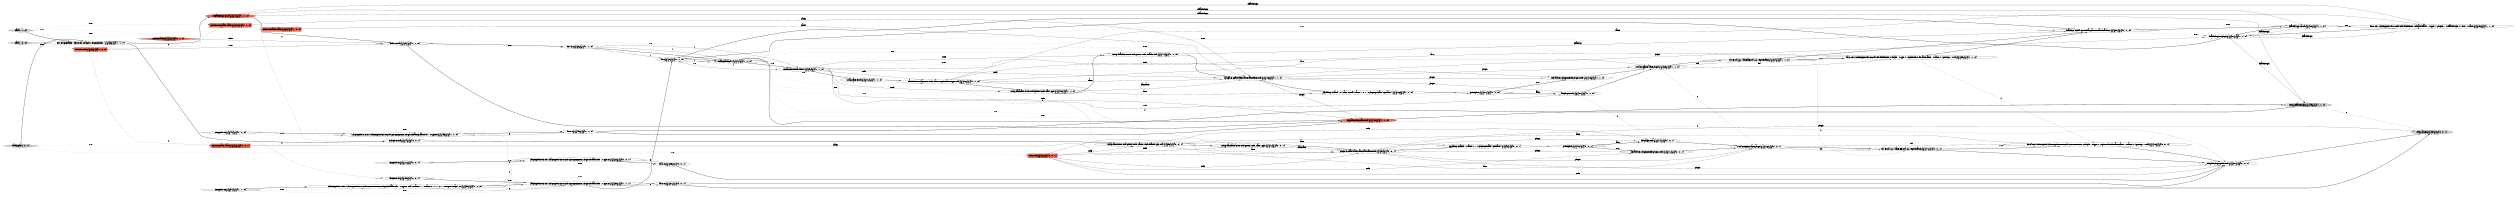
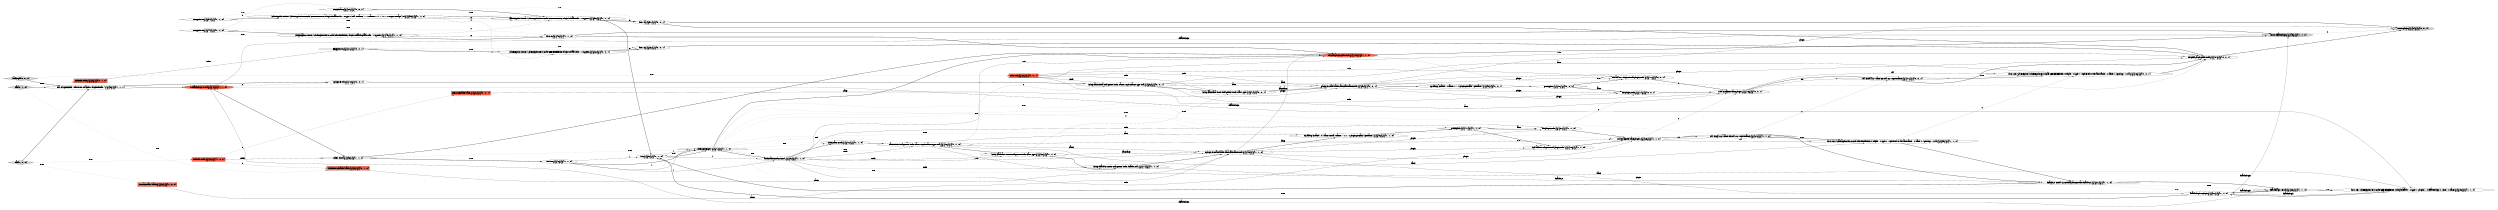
node "NodeList nodes@@@2@@@['0', '1', '0']": shape diamond -> box
edge "NodeList nodes@@@2@@@['0', '1', '0']" -> "nodes != null@@@5@@@['1', '1', '0']": now "NodeList nodes@@@2@@@['0', '1', '0']" -> "Exception ex@@@21@@@['0', '0', '1']"
edge "loadSingle['0', '0', '1']" -> "ResourceLoader loader@@@2@@@['0', '0', '1']": removed, label "true"
